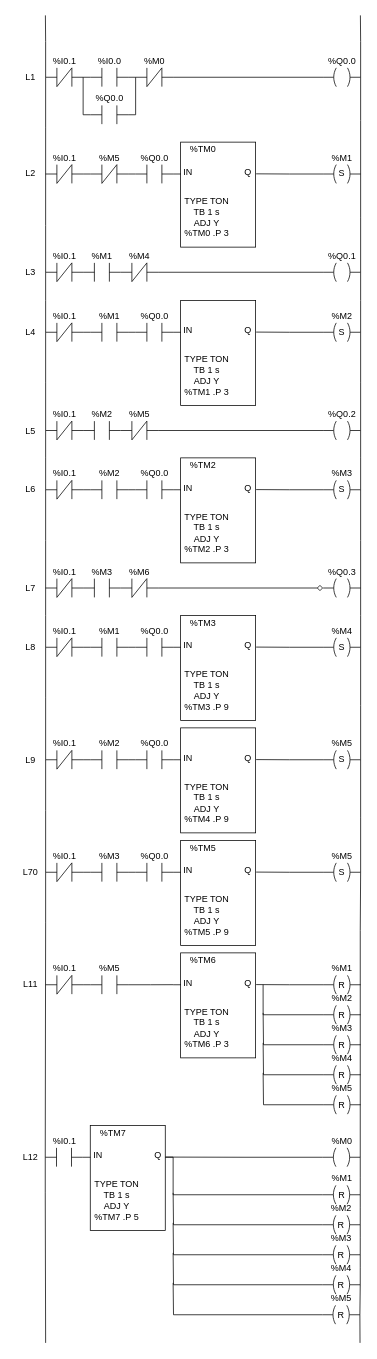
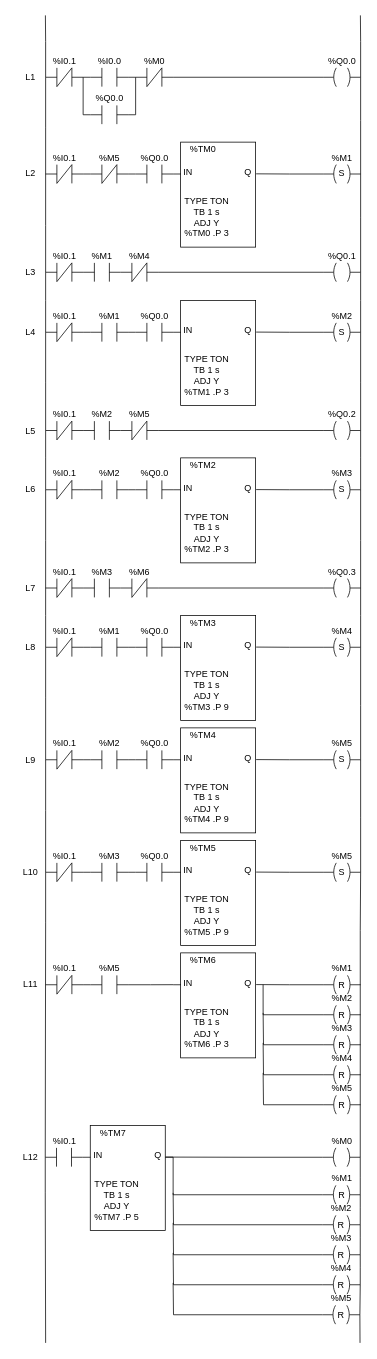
edge "%M6" -> "%Q0.3": arrowhead diamond -> none
node "%TM4": added
node "L70": label "L70" -> "L10"
